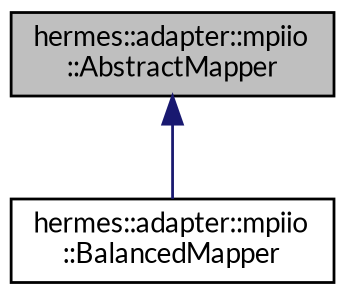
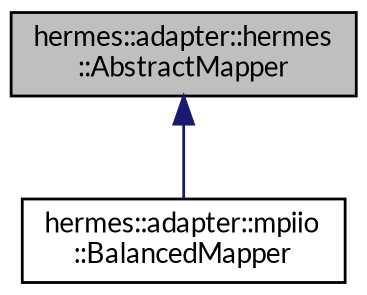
node "hermes::adapter::mpiio ::AbstractMapper": label "hermes::adapter::mpiio ::AbstractMapper" -> "hermes::adapter::hermes ::AbstractMapper"
